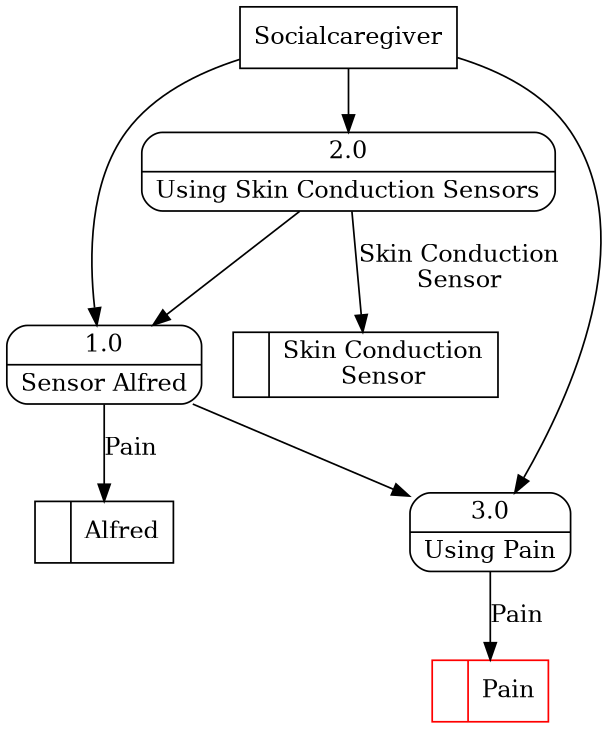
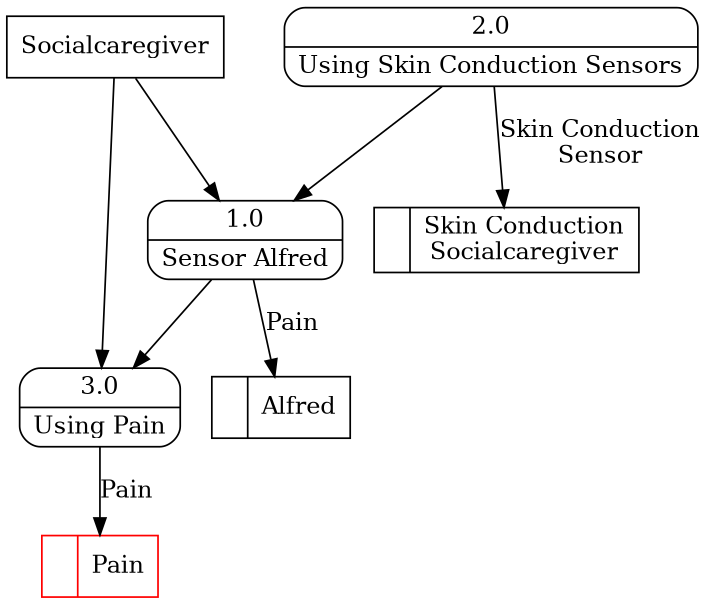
edge "Socialcaregiver" -> "2.0": removed
node "Skin Conduction": text "Sensor" -> "Socialcaregiver"
